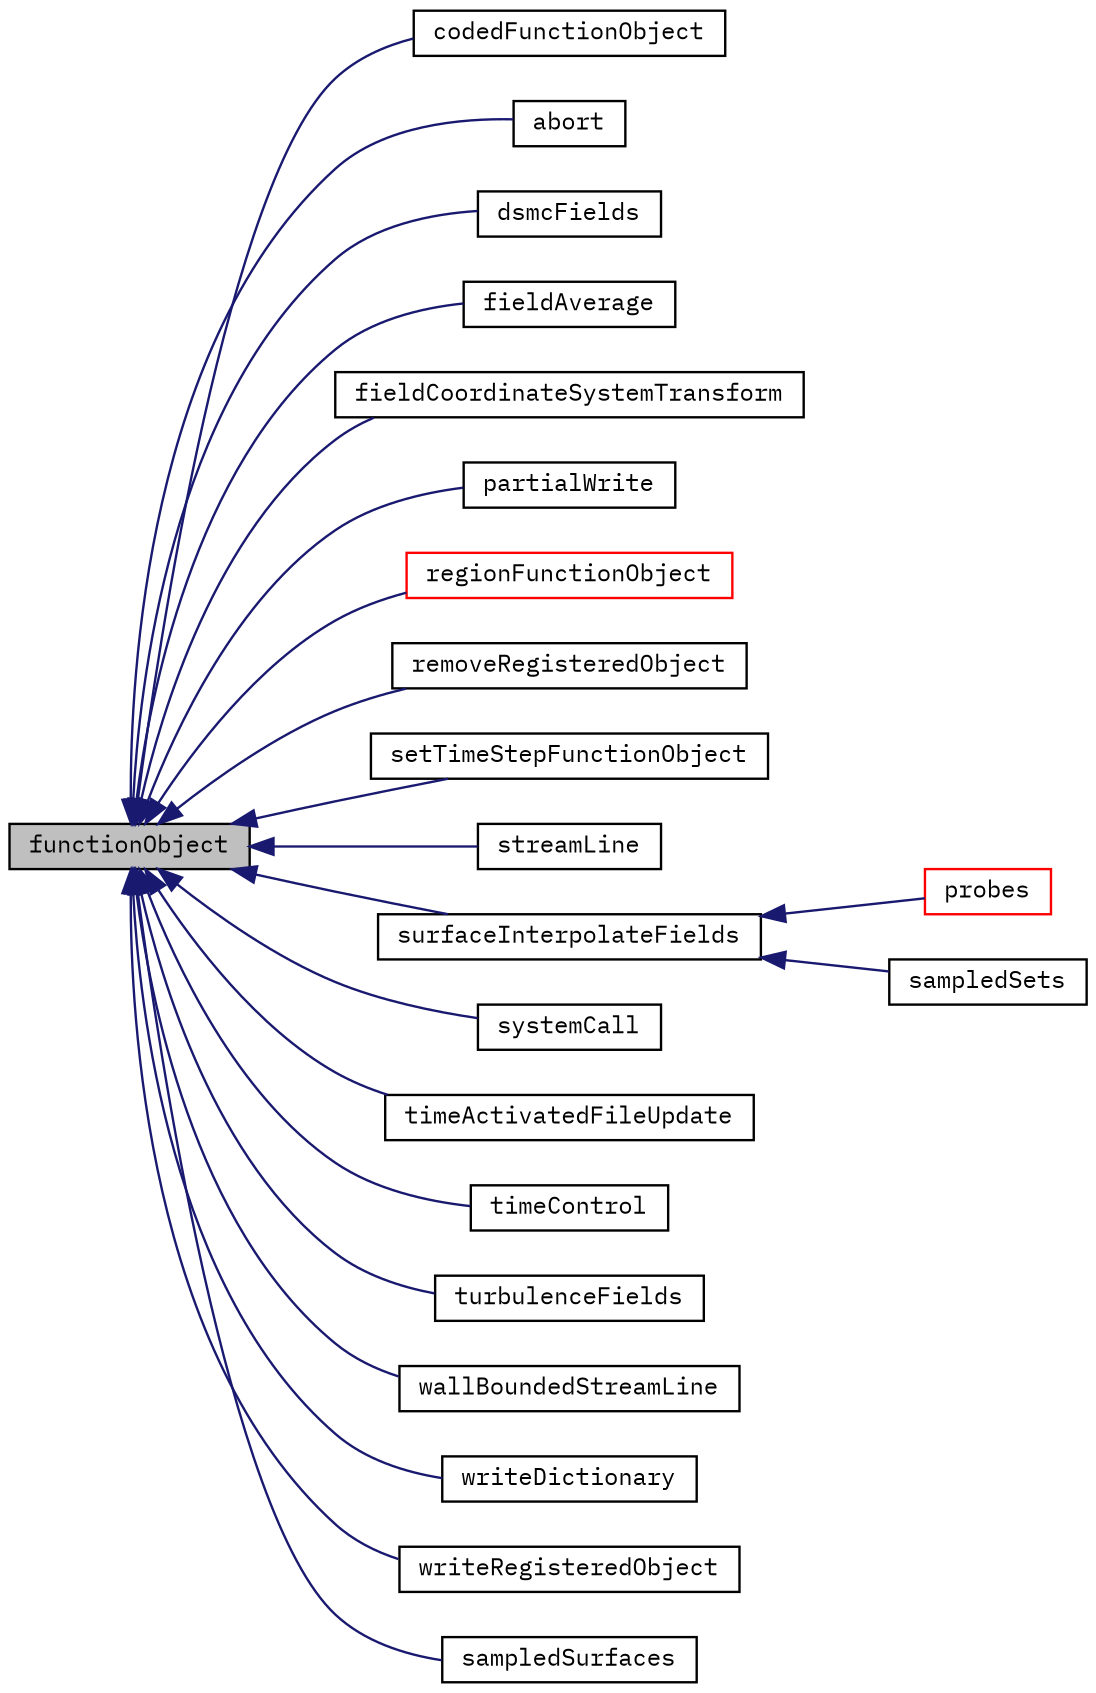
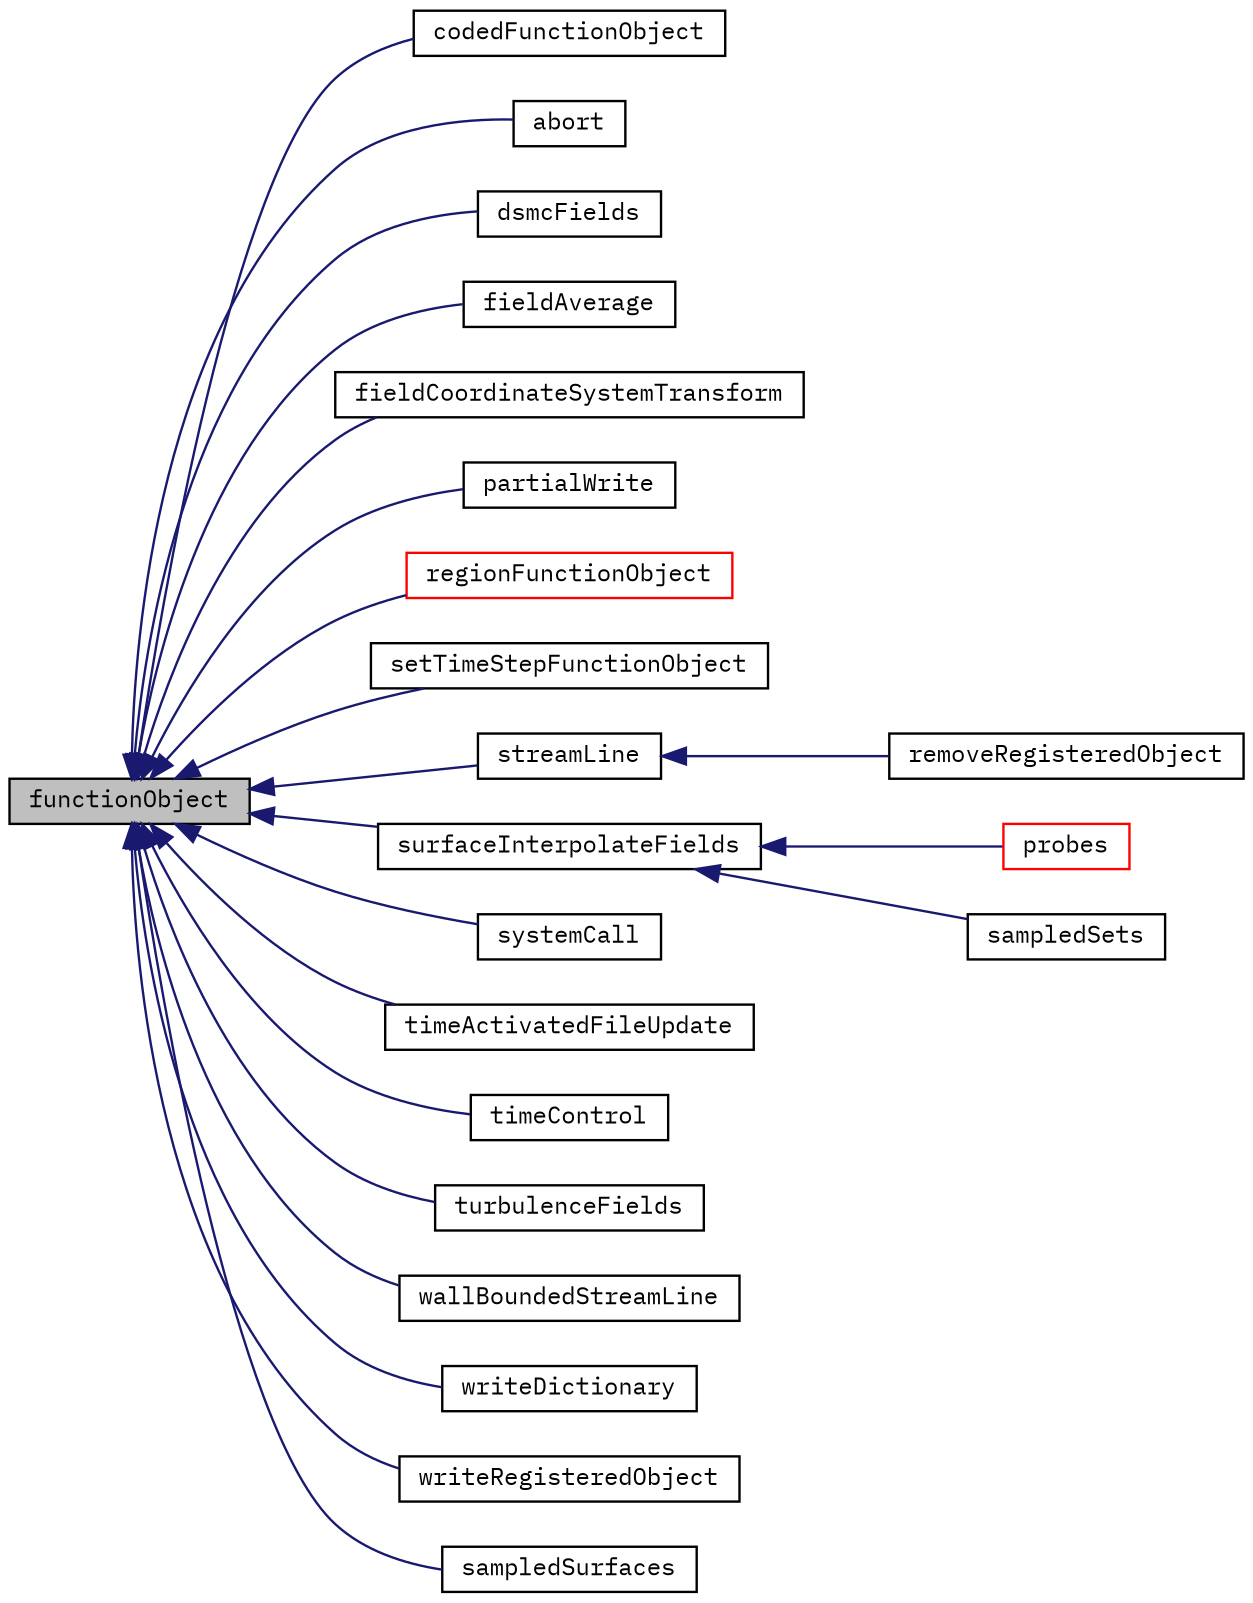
edge "removeRegisteredObject" -> "functionObject": now "removeRegisteredObject" -> "streamLine"
